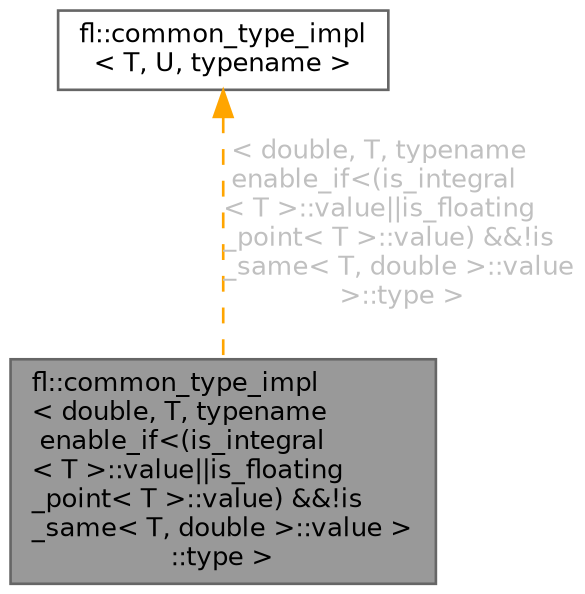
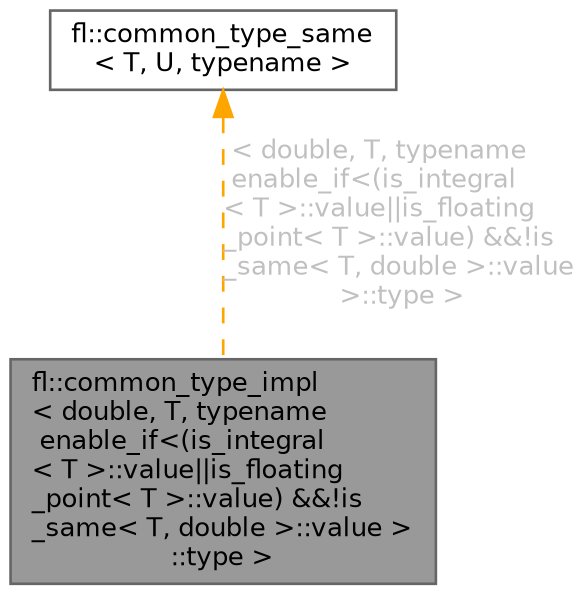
node "fl::common_type_impl < T, U, typename >": label "fl::common_type_impl < T, U, typename >" -> "fl::common_type_same < T, U, typename >"
